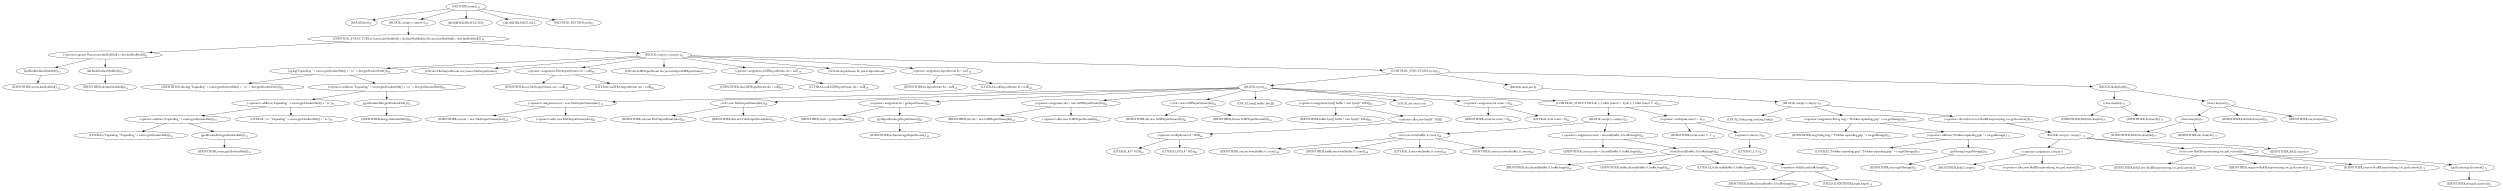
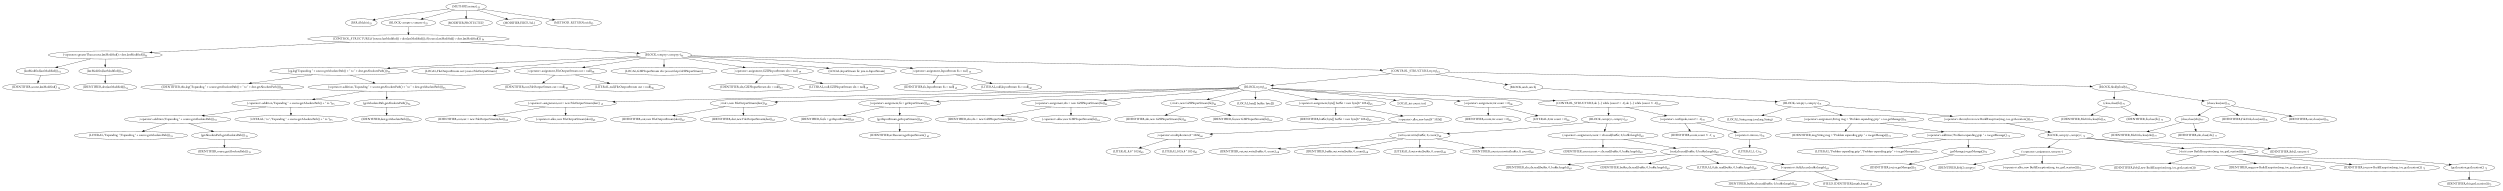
edge "(BLOCK,try,try)" -> "(<operator>.assignment,byte[] buffer = new byte[8 * 1024])": added
